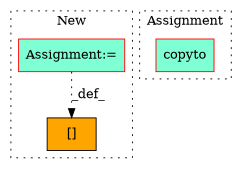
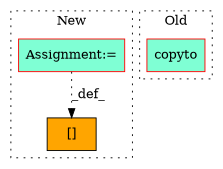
cluster "Assignment": label "Assignment" -> "Old"
